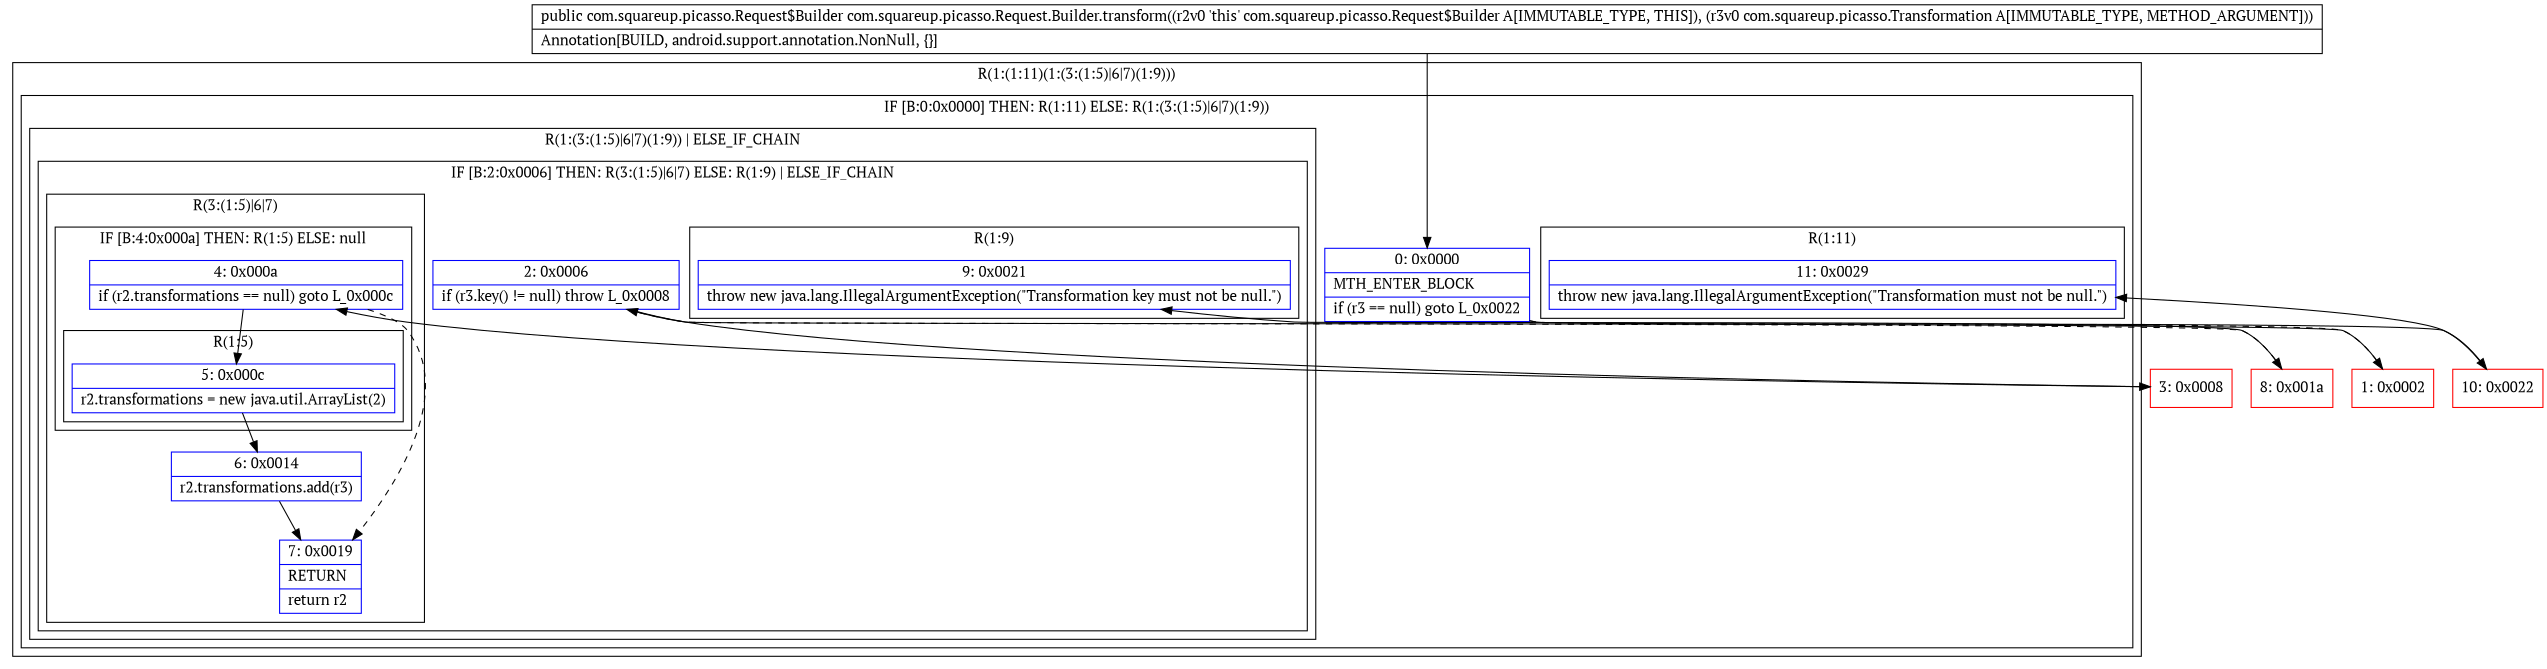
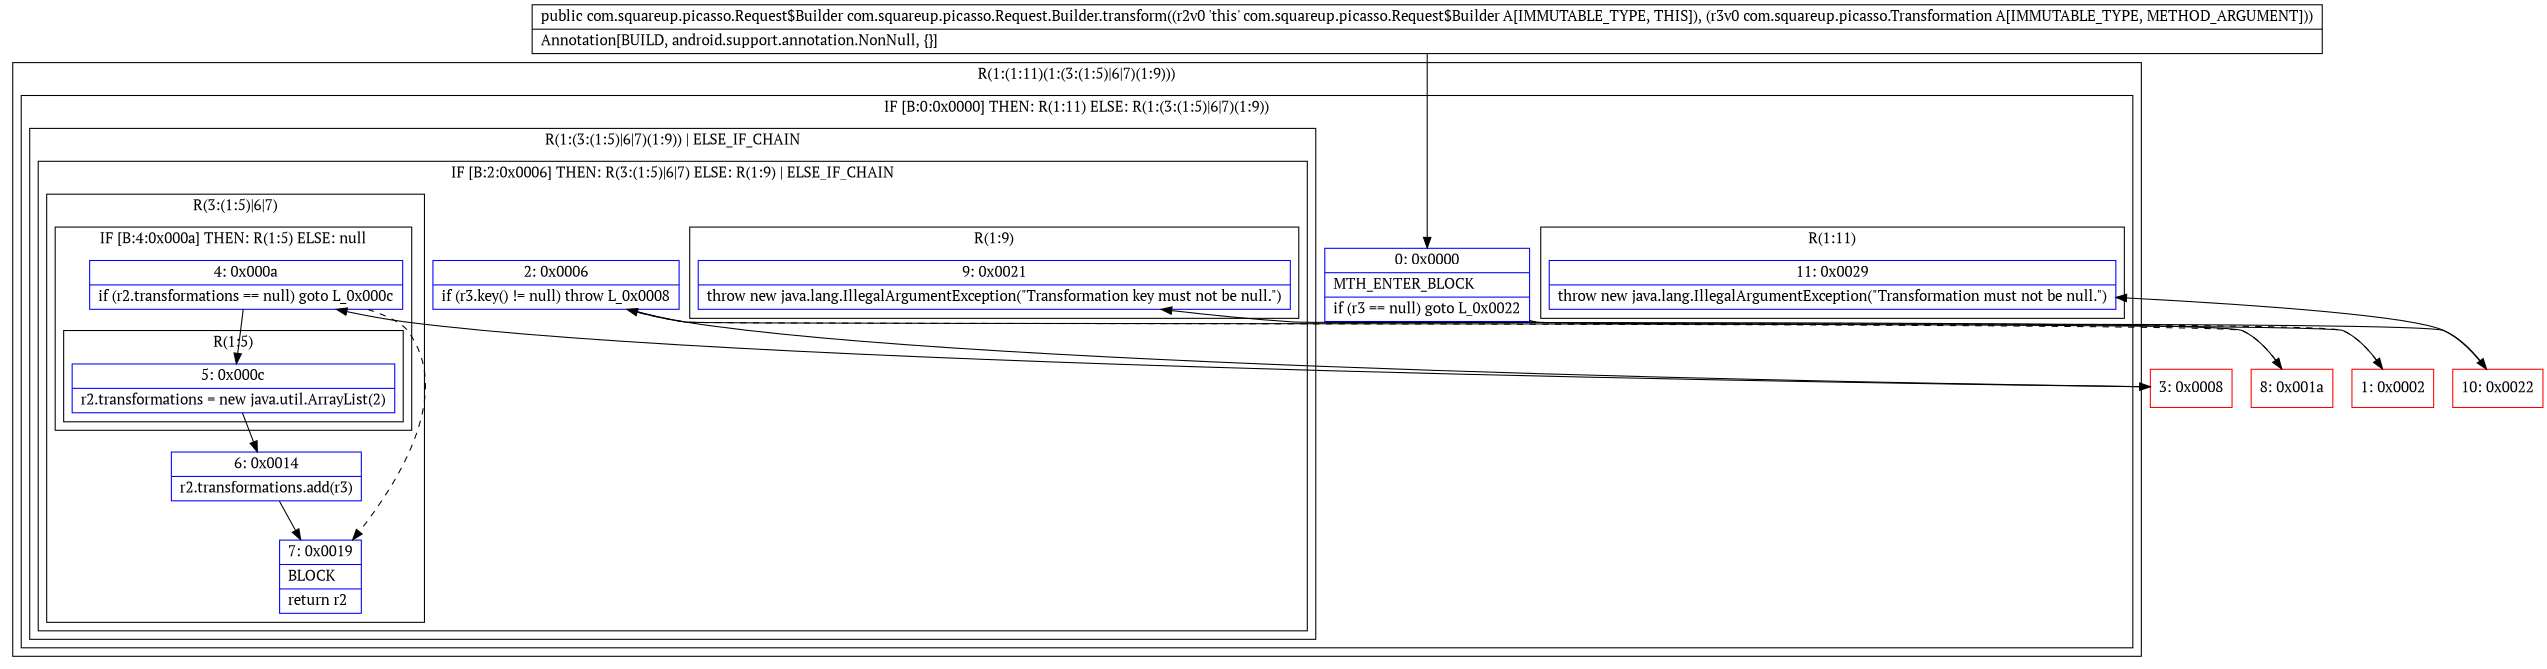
node "7: 0x0019": text "RETURN" -> "BLOCK"
